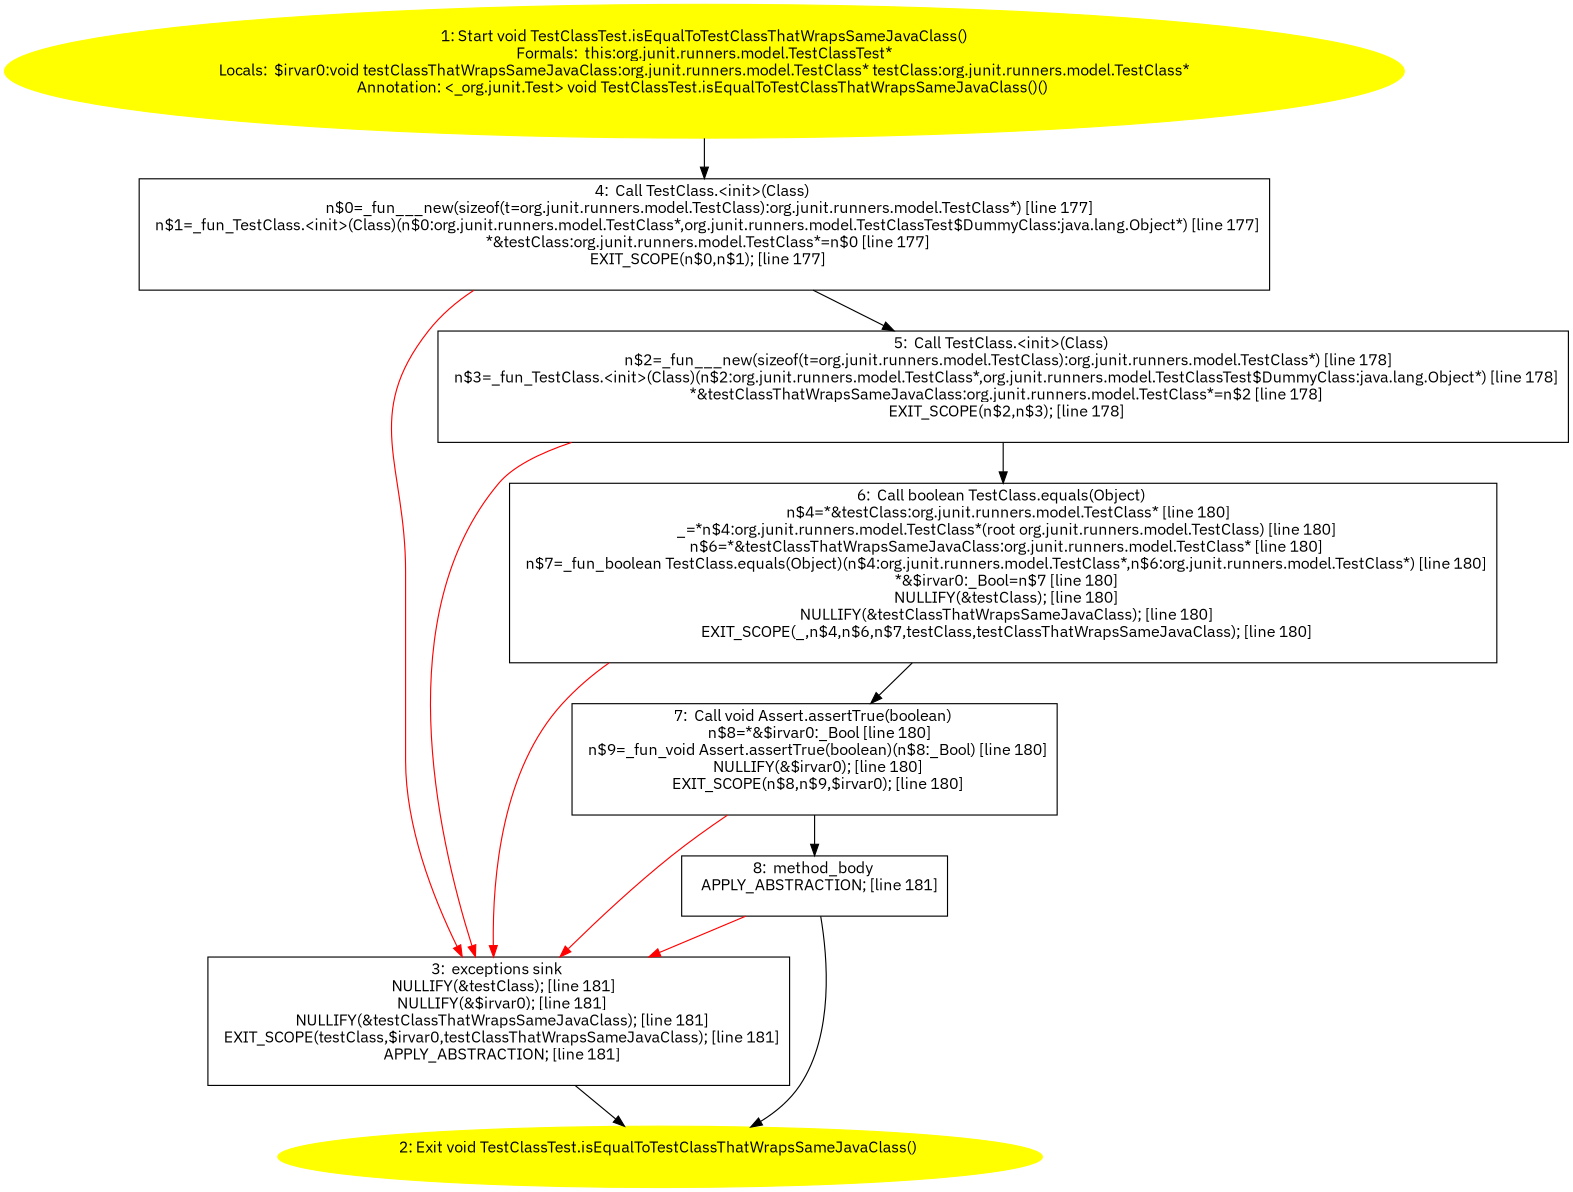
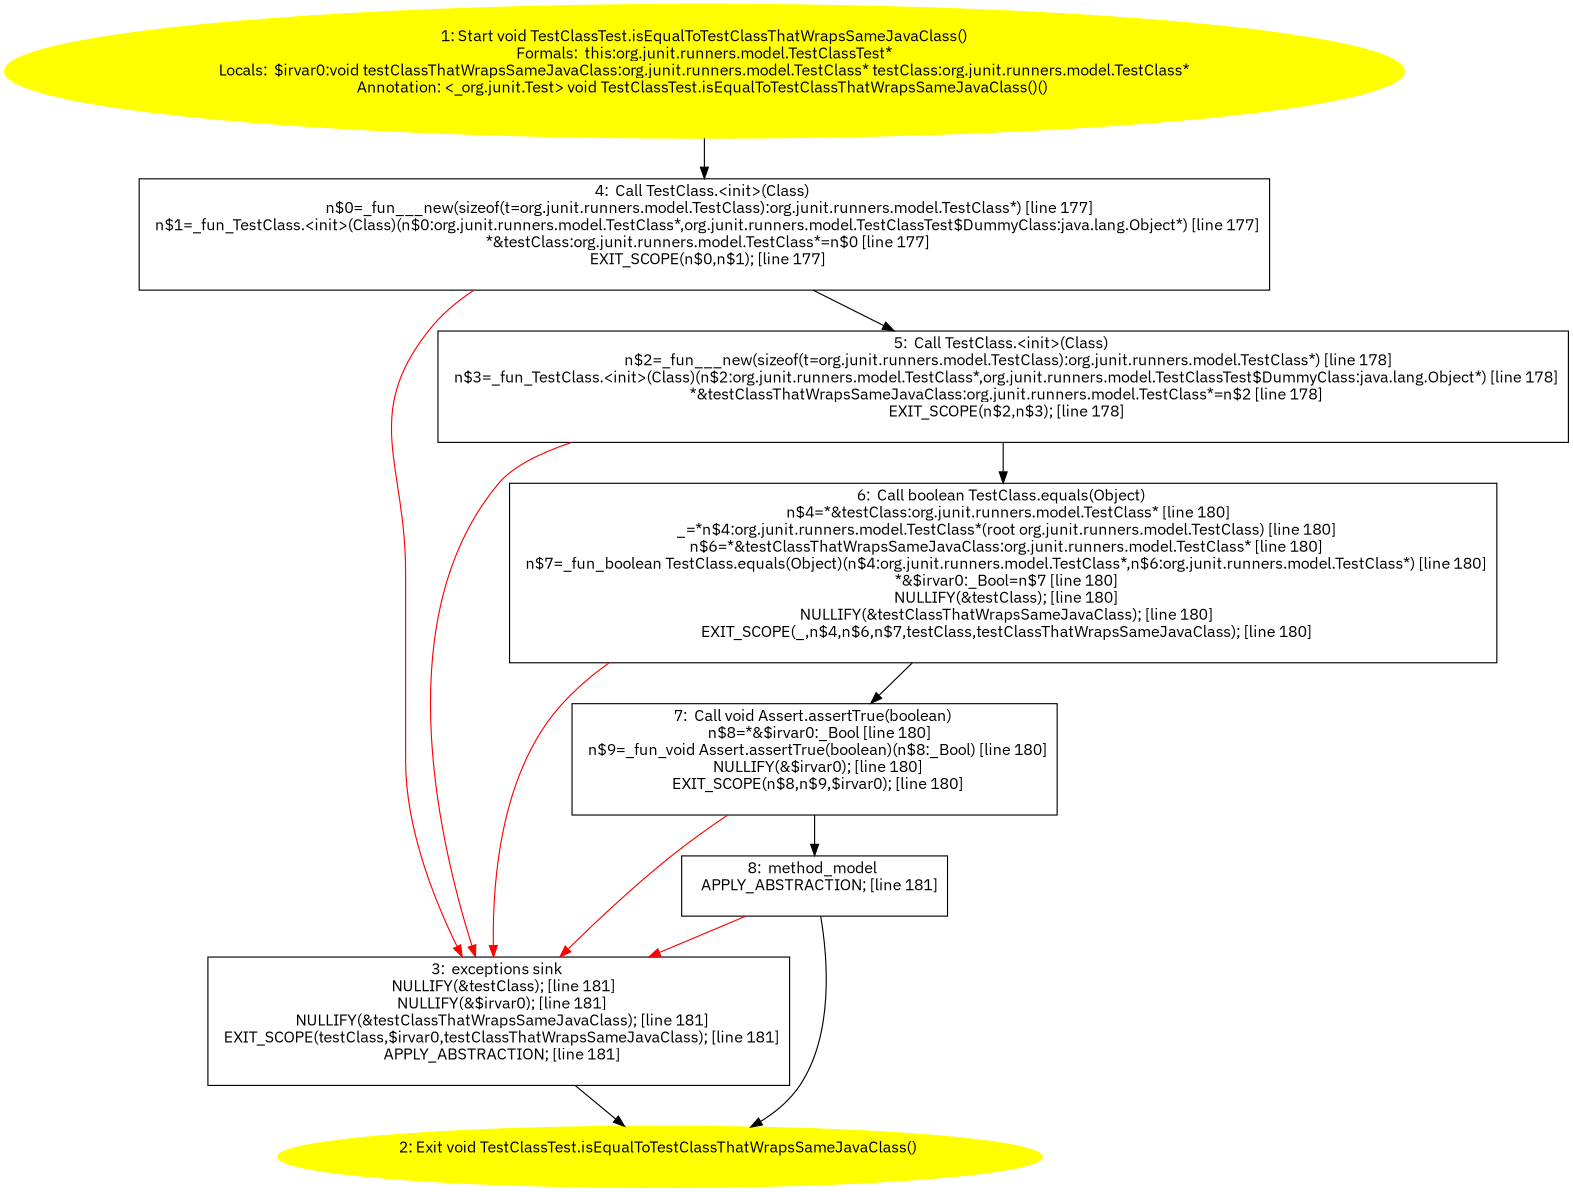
node "8:  method_body APPLY_ABSTRACTION; [line 181]": label "8:  method_body APPLY_ABSTRACTION; [line 181]" -> "8:  method_model APPLY_ABSTRACTION; [line 181]"
